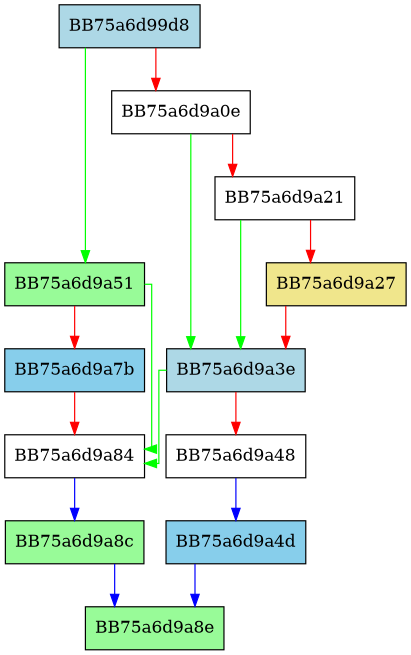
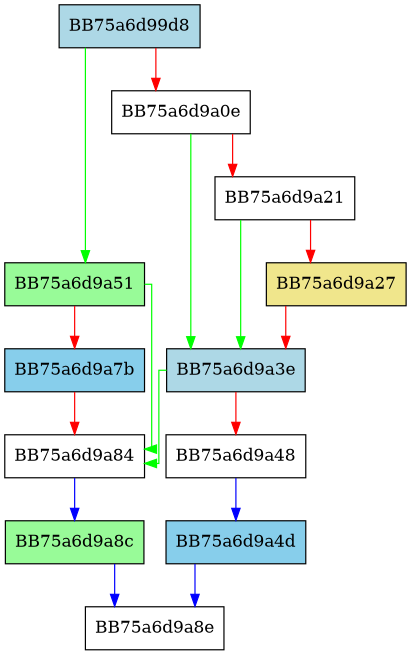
node "BB75a6d9a8e": fillcolor palegreen -> white
